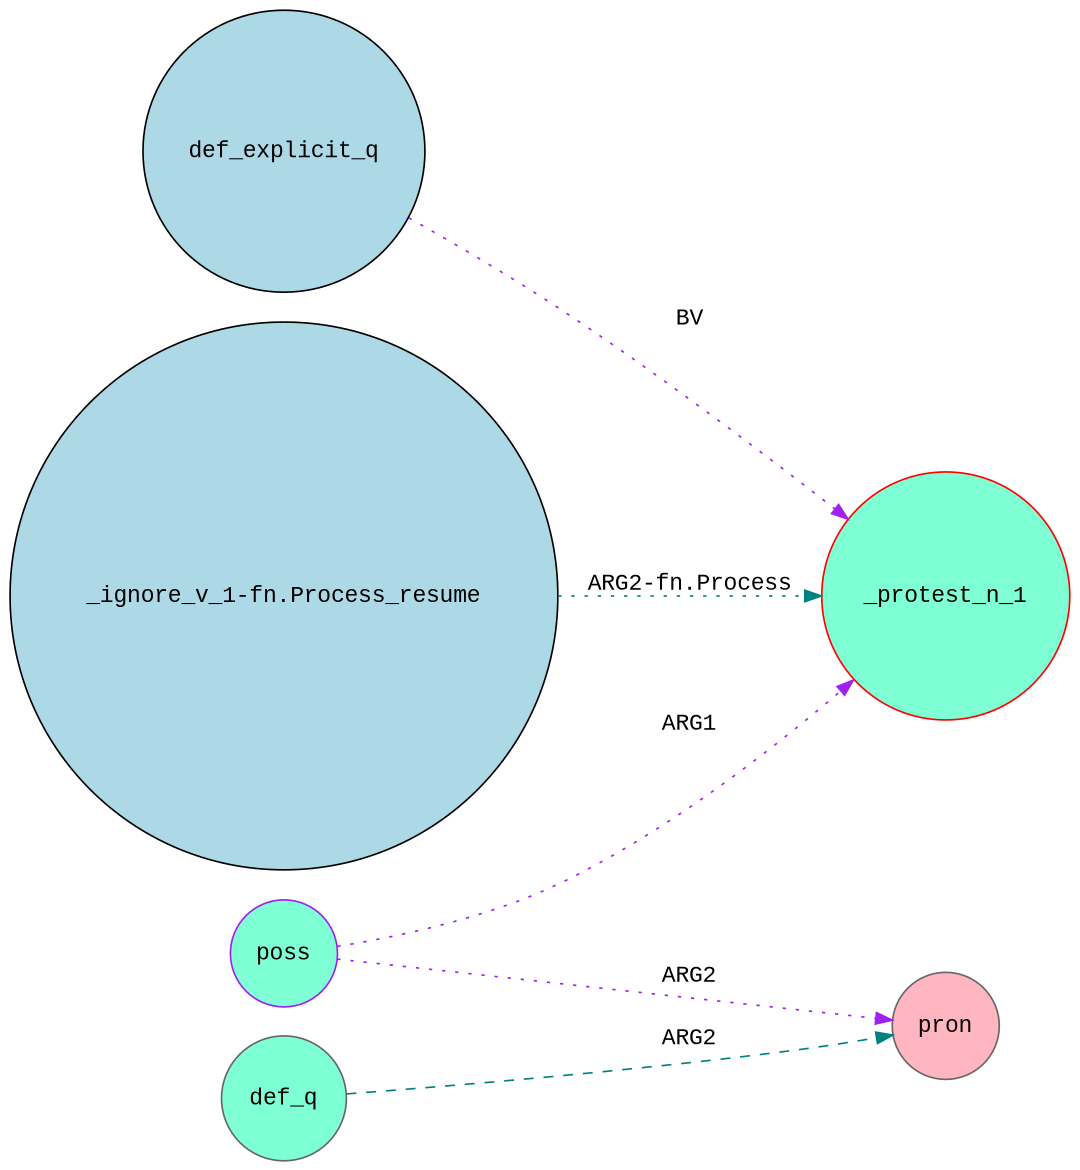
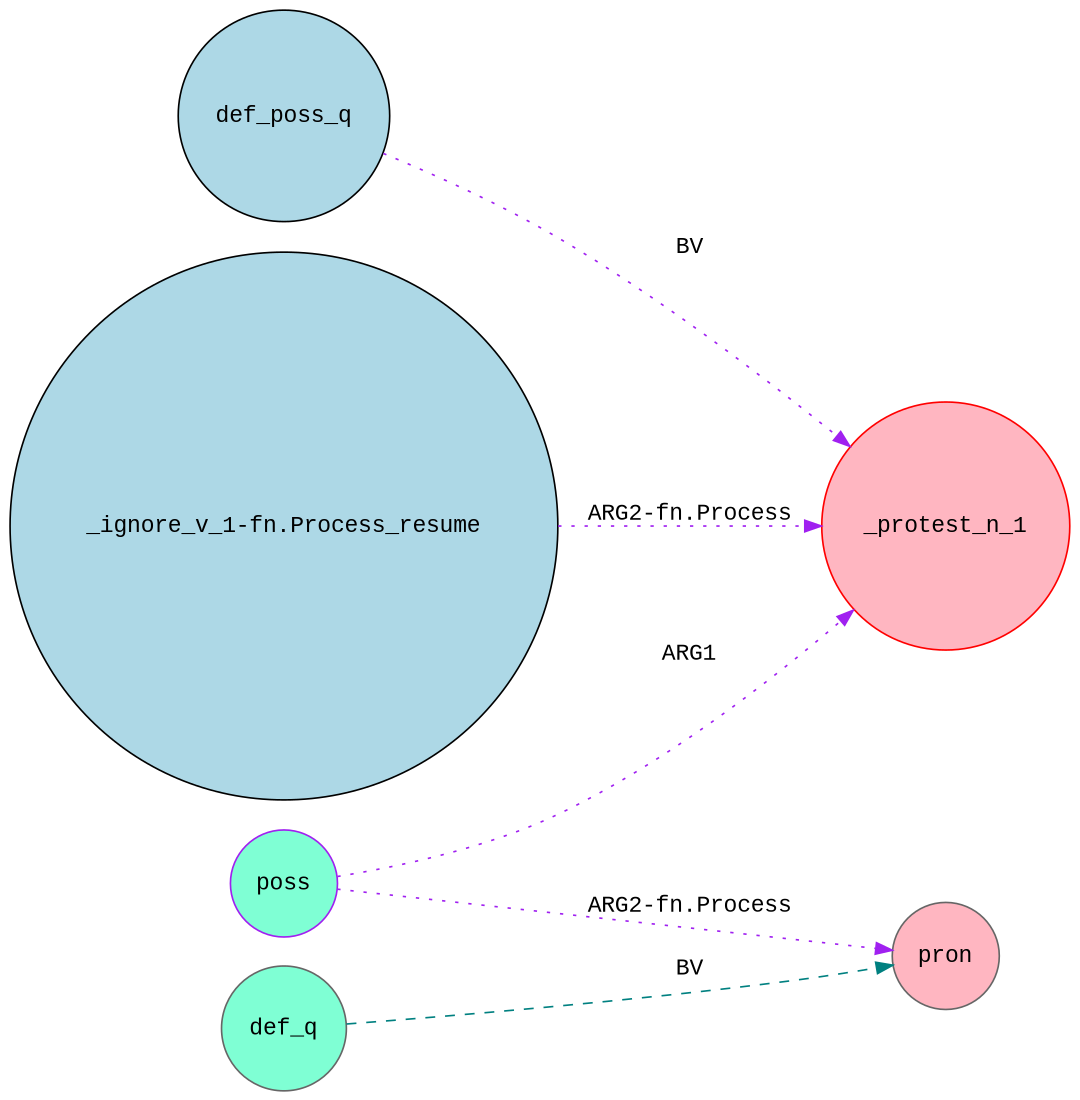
node "def_explicit_q": label "def_explicit_q" -> "def_poss_q"
edge "_ignore_v_1-fn.Process_resume" -> "_protest_n_1": color teal -> purple
node "_protest_n_1": fillcolor aquamarine -> lightpink
edge "poss" -> "pron": label "ARG2" -> "ARG2-fn.Process"
edge "def_q" -> "pron": label "ARG2" -> "BV"
